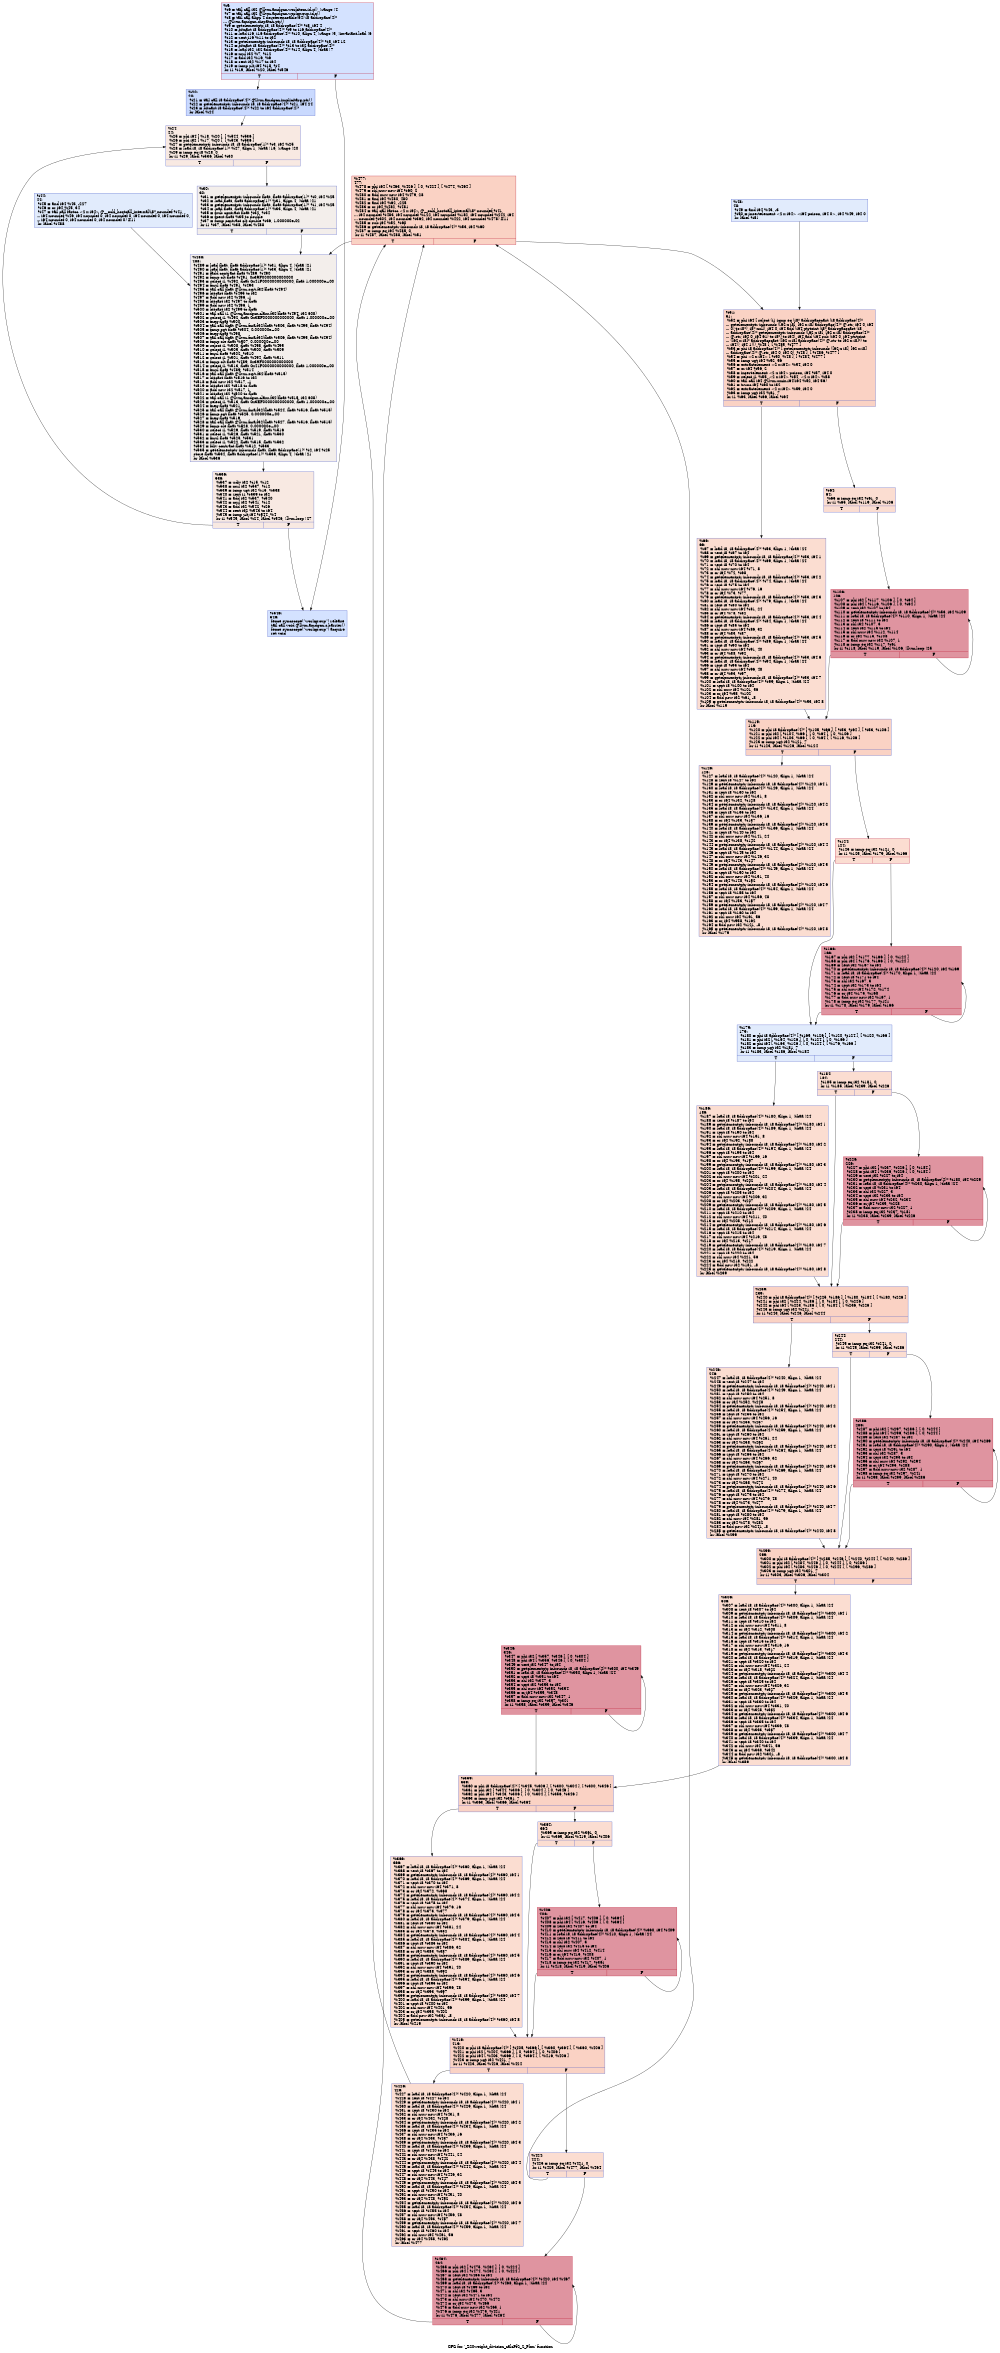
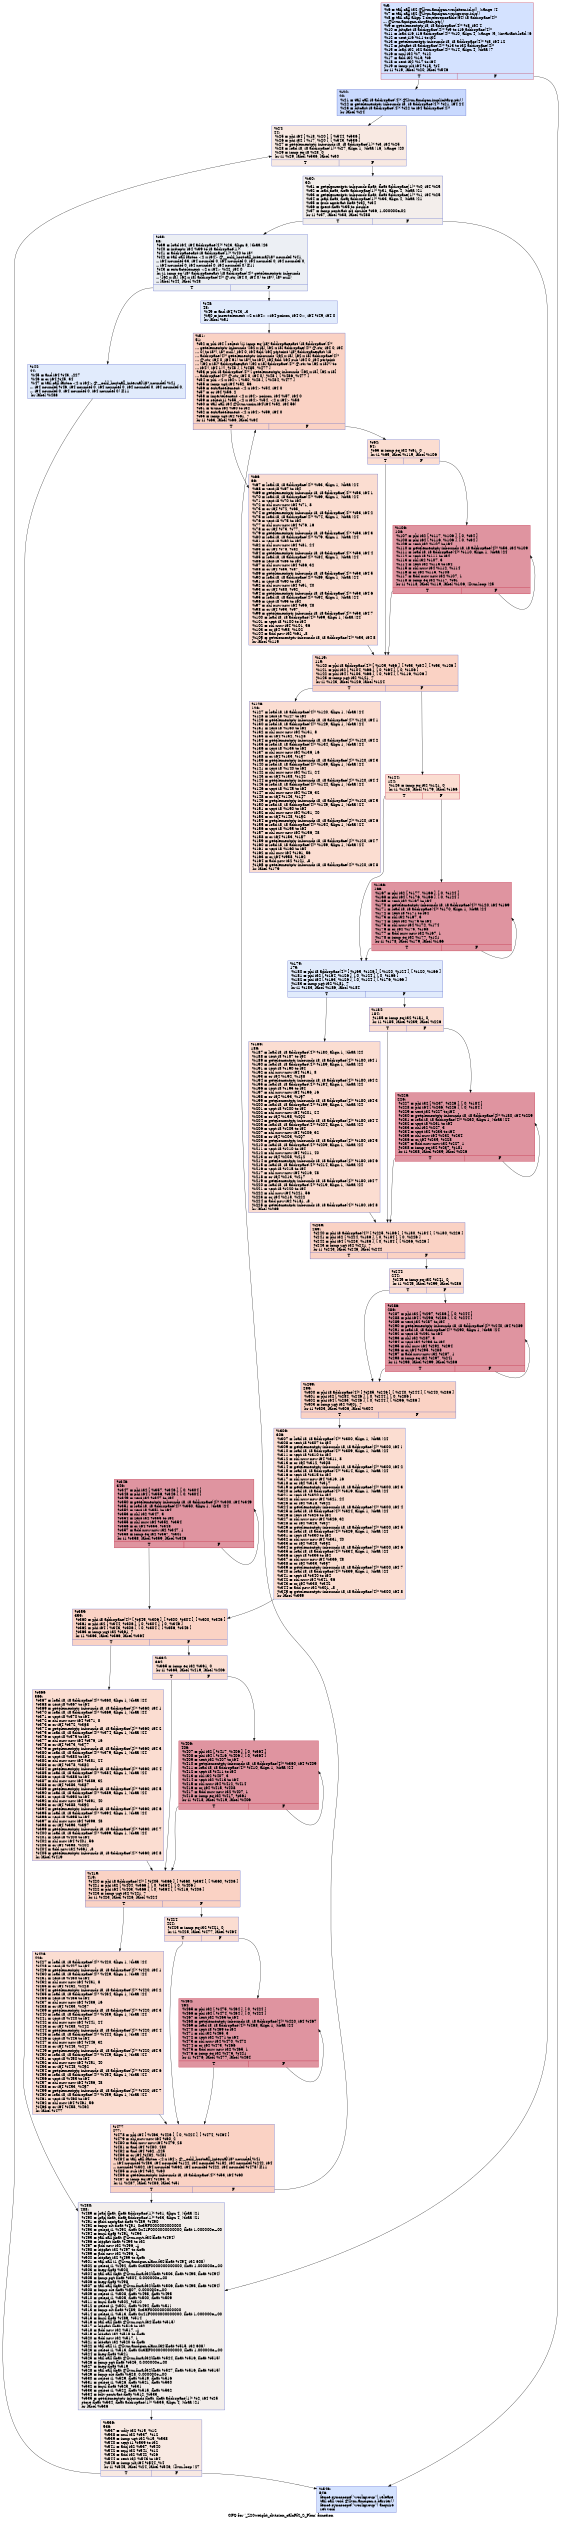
node "%477:": color #b70d28ff -> #3d50c3ff
node "%38:": added
edge "%64:" -> "%119:": added
node "%246:": removed
